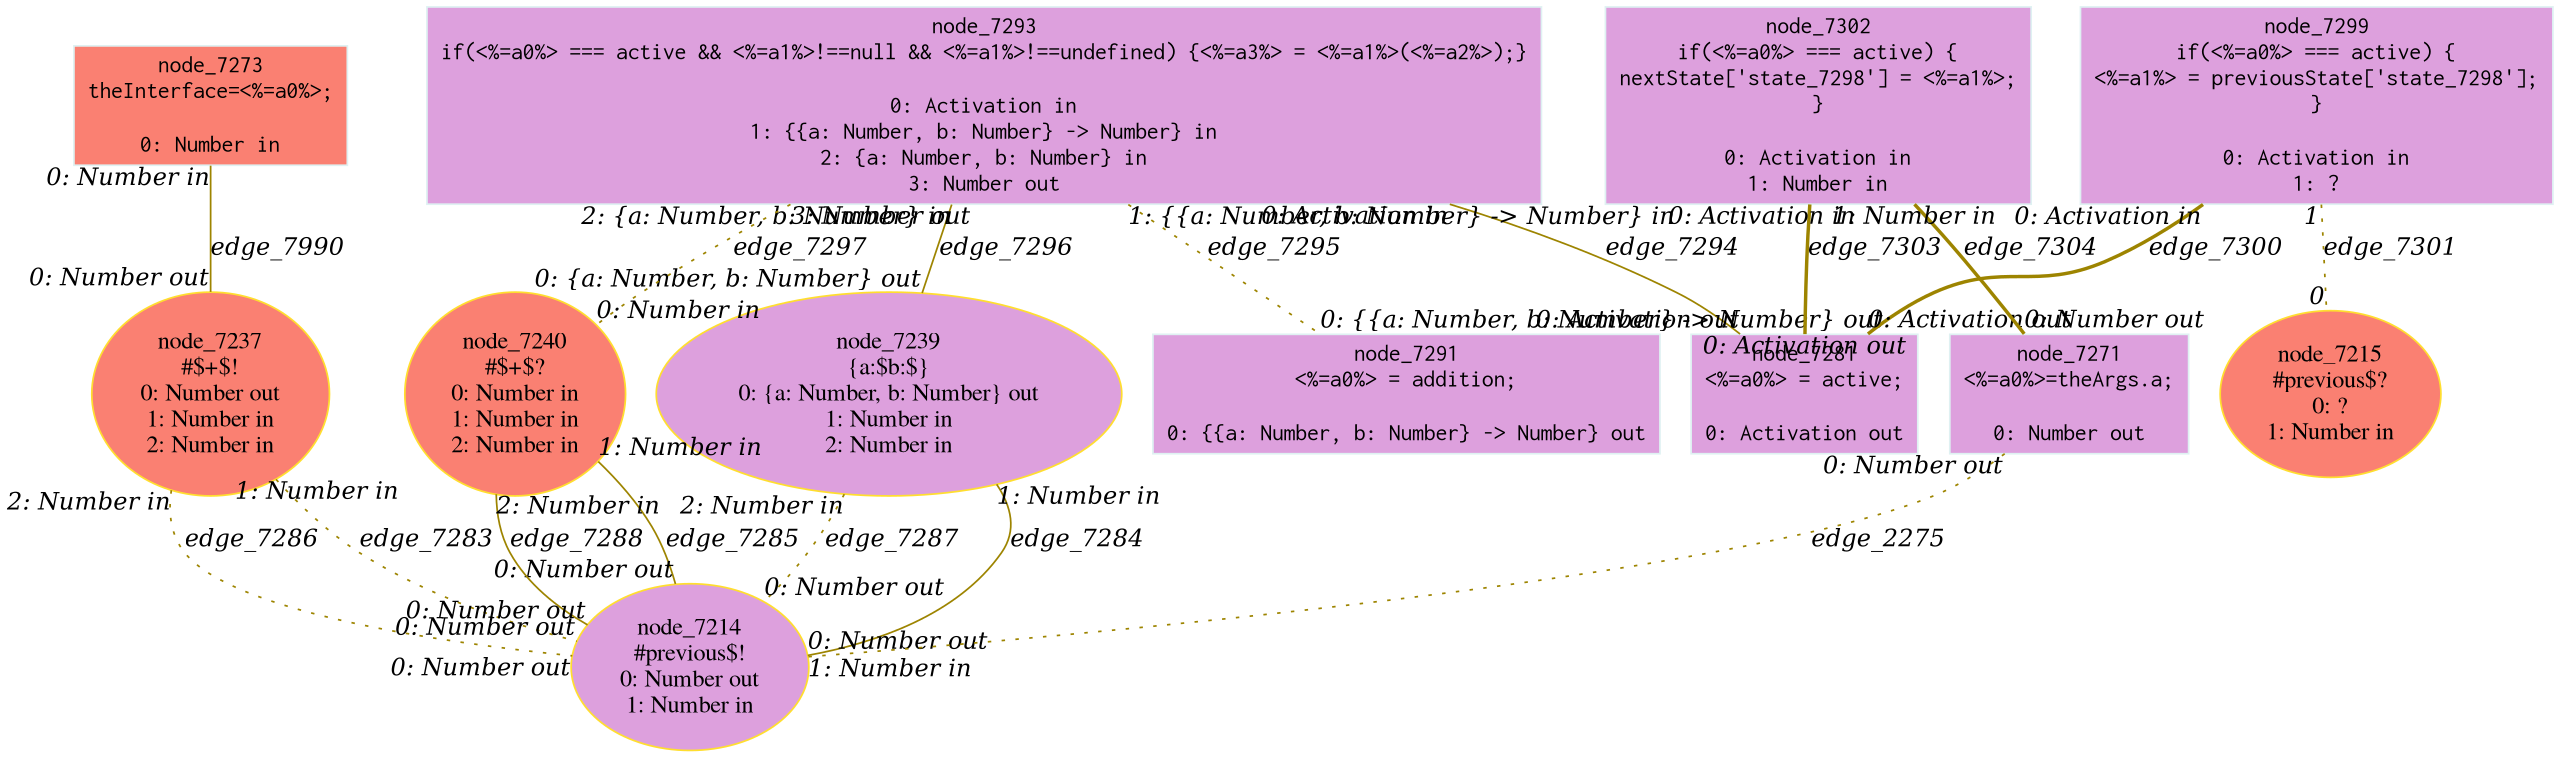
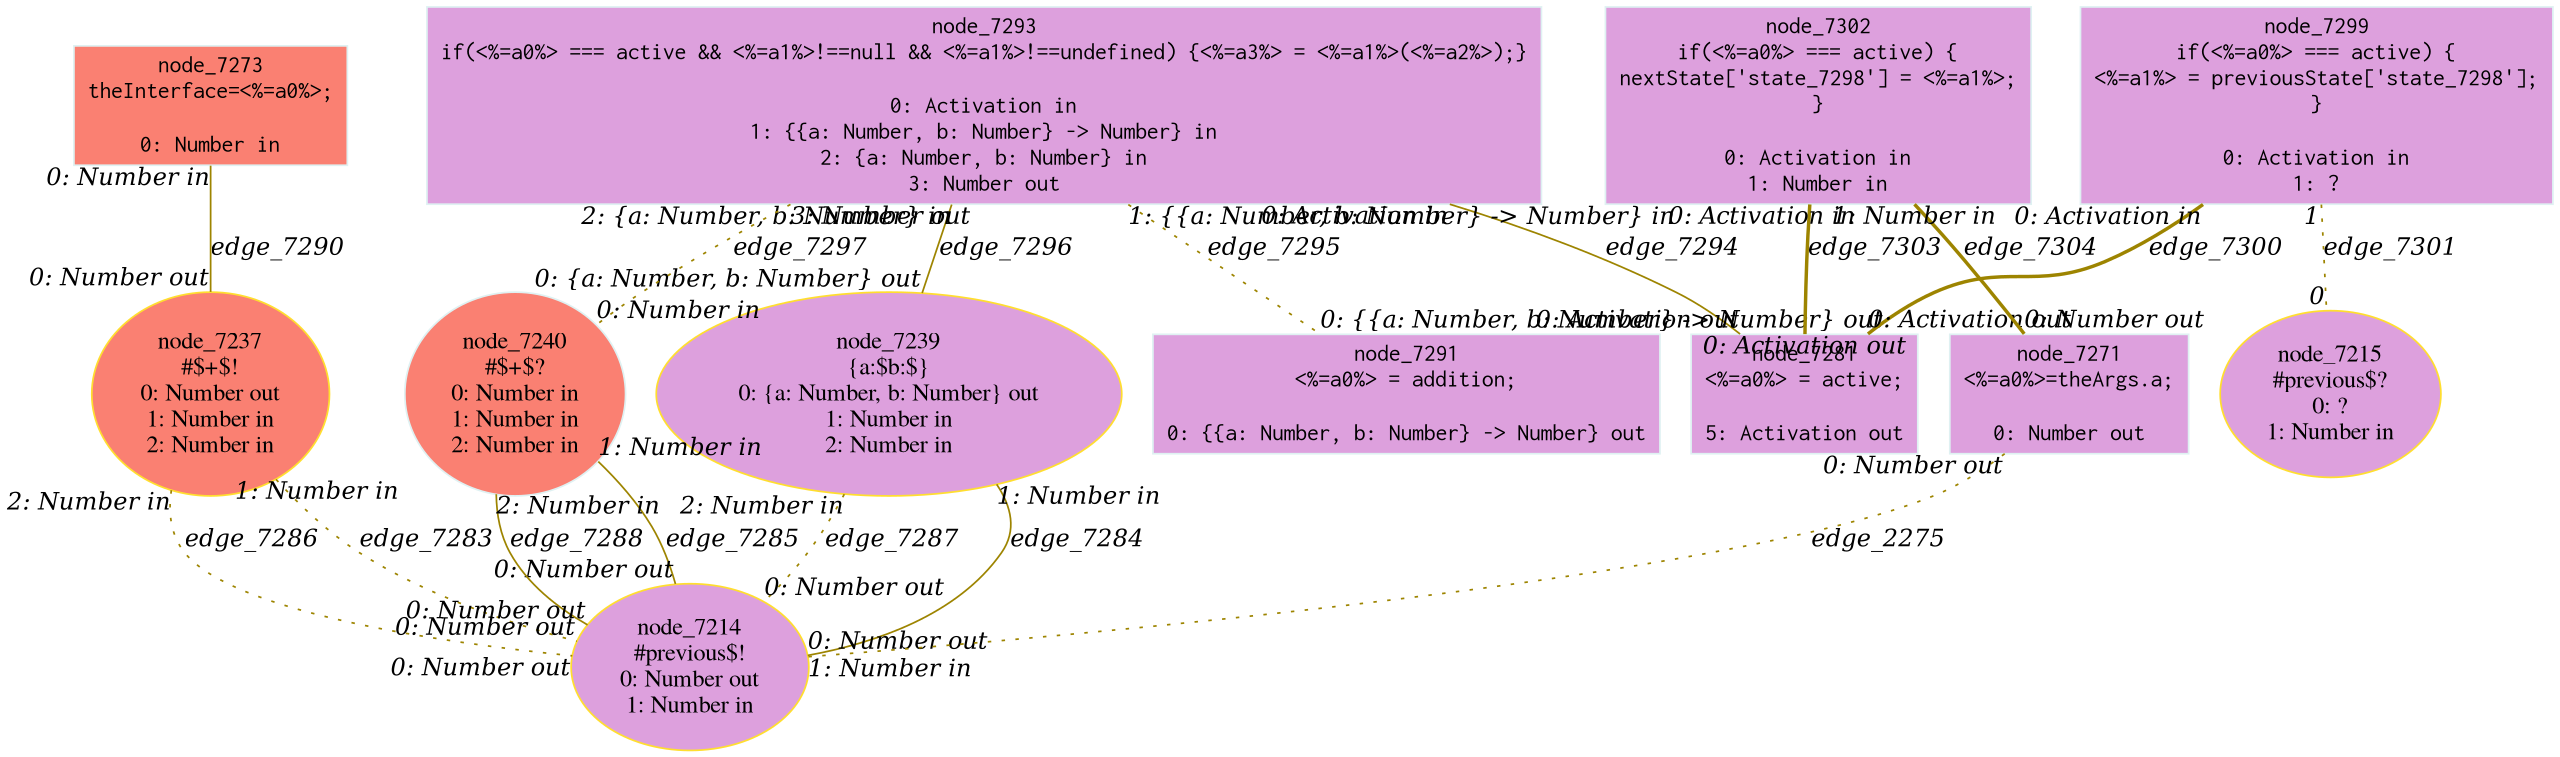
edge "node_7273 theInterface=<%=a0%>; 0: Number in" -- "node_7237 #$+$! 0: Number out 1: Number in 2: Number in": label "edge_7990" -> "edge_7290"
node "node_7240 #$+$? 0: Number in 1: Number in 2: Number in": color #ffde2f -> #dff1f2
node "node_7281 <%=a0%> = active; 0: Activation out": label "node_7281 <%=a0%> = active; 0: Activation out" -> "node_7281 <%=a0%> = active; 5: Activation out"
node "node_7215 #previous$? 0: ? 1: Number in": fillcolor salmon -> plum
